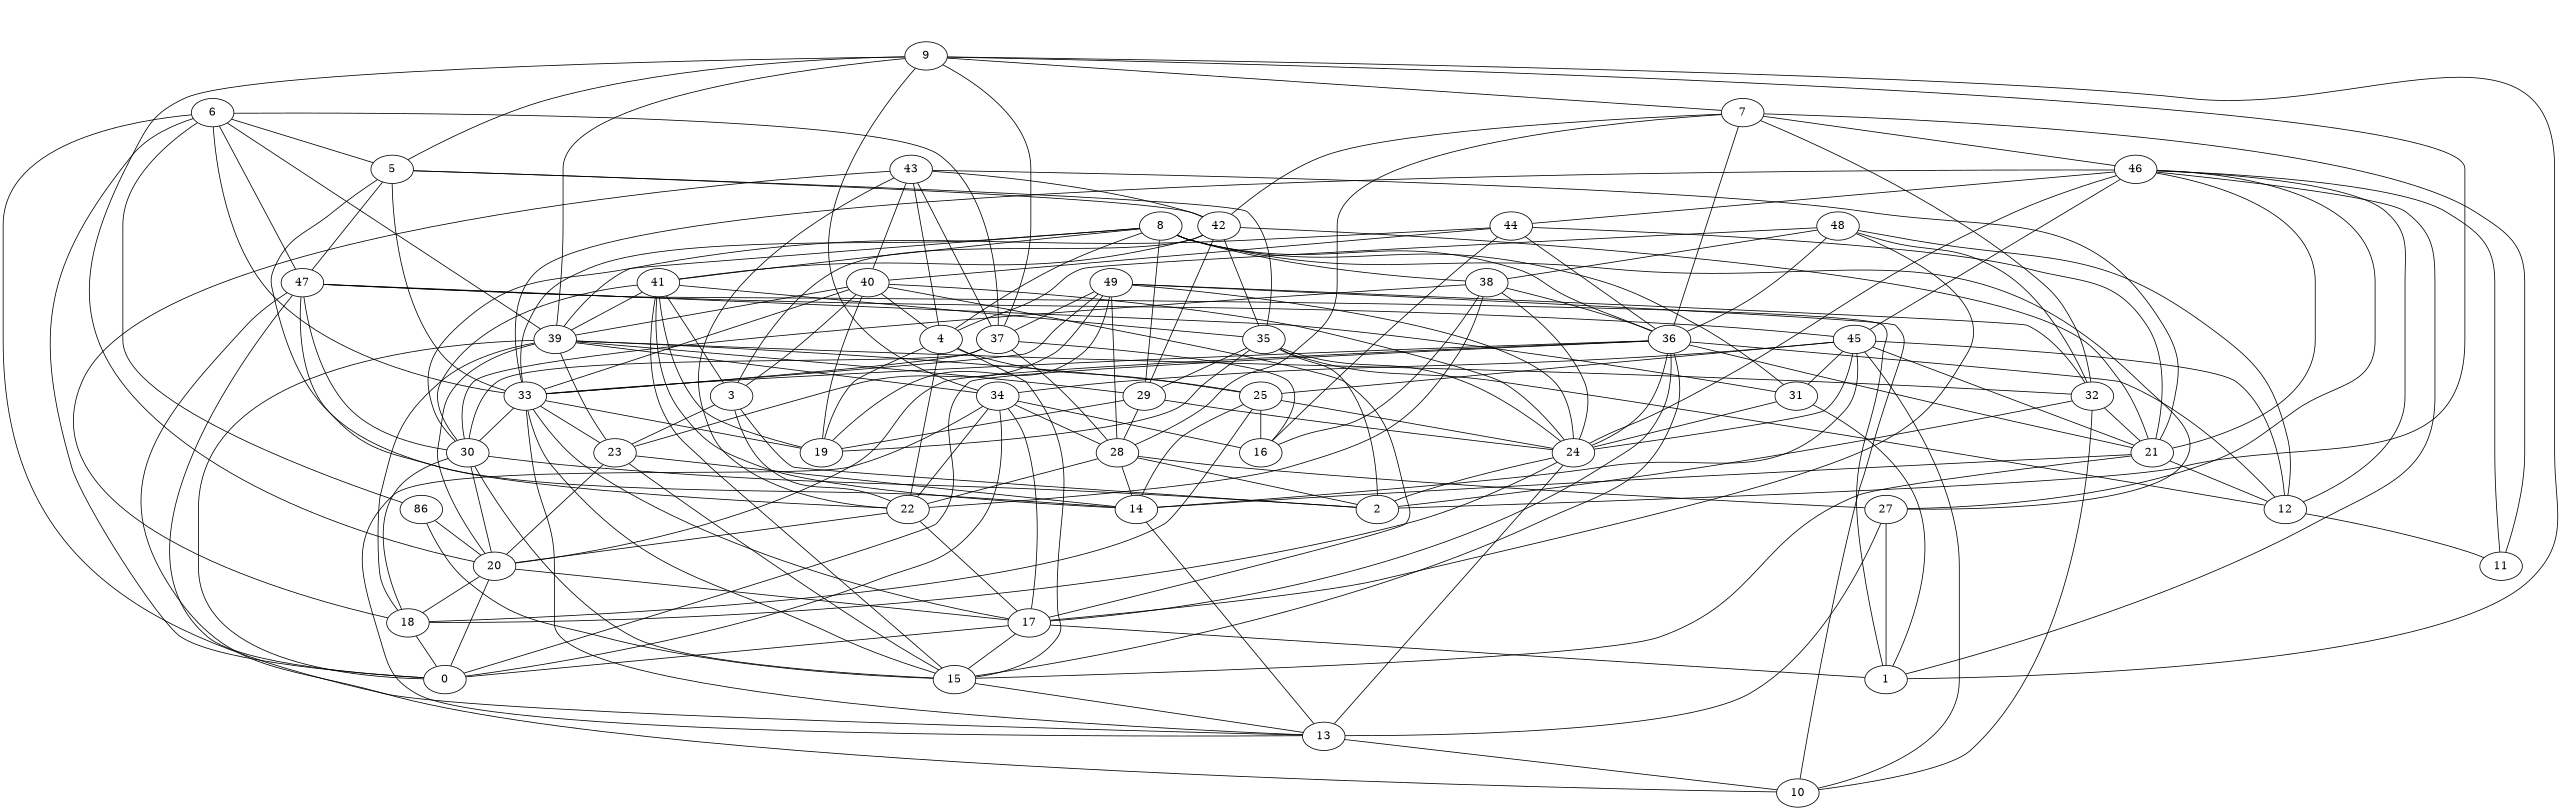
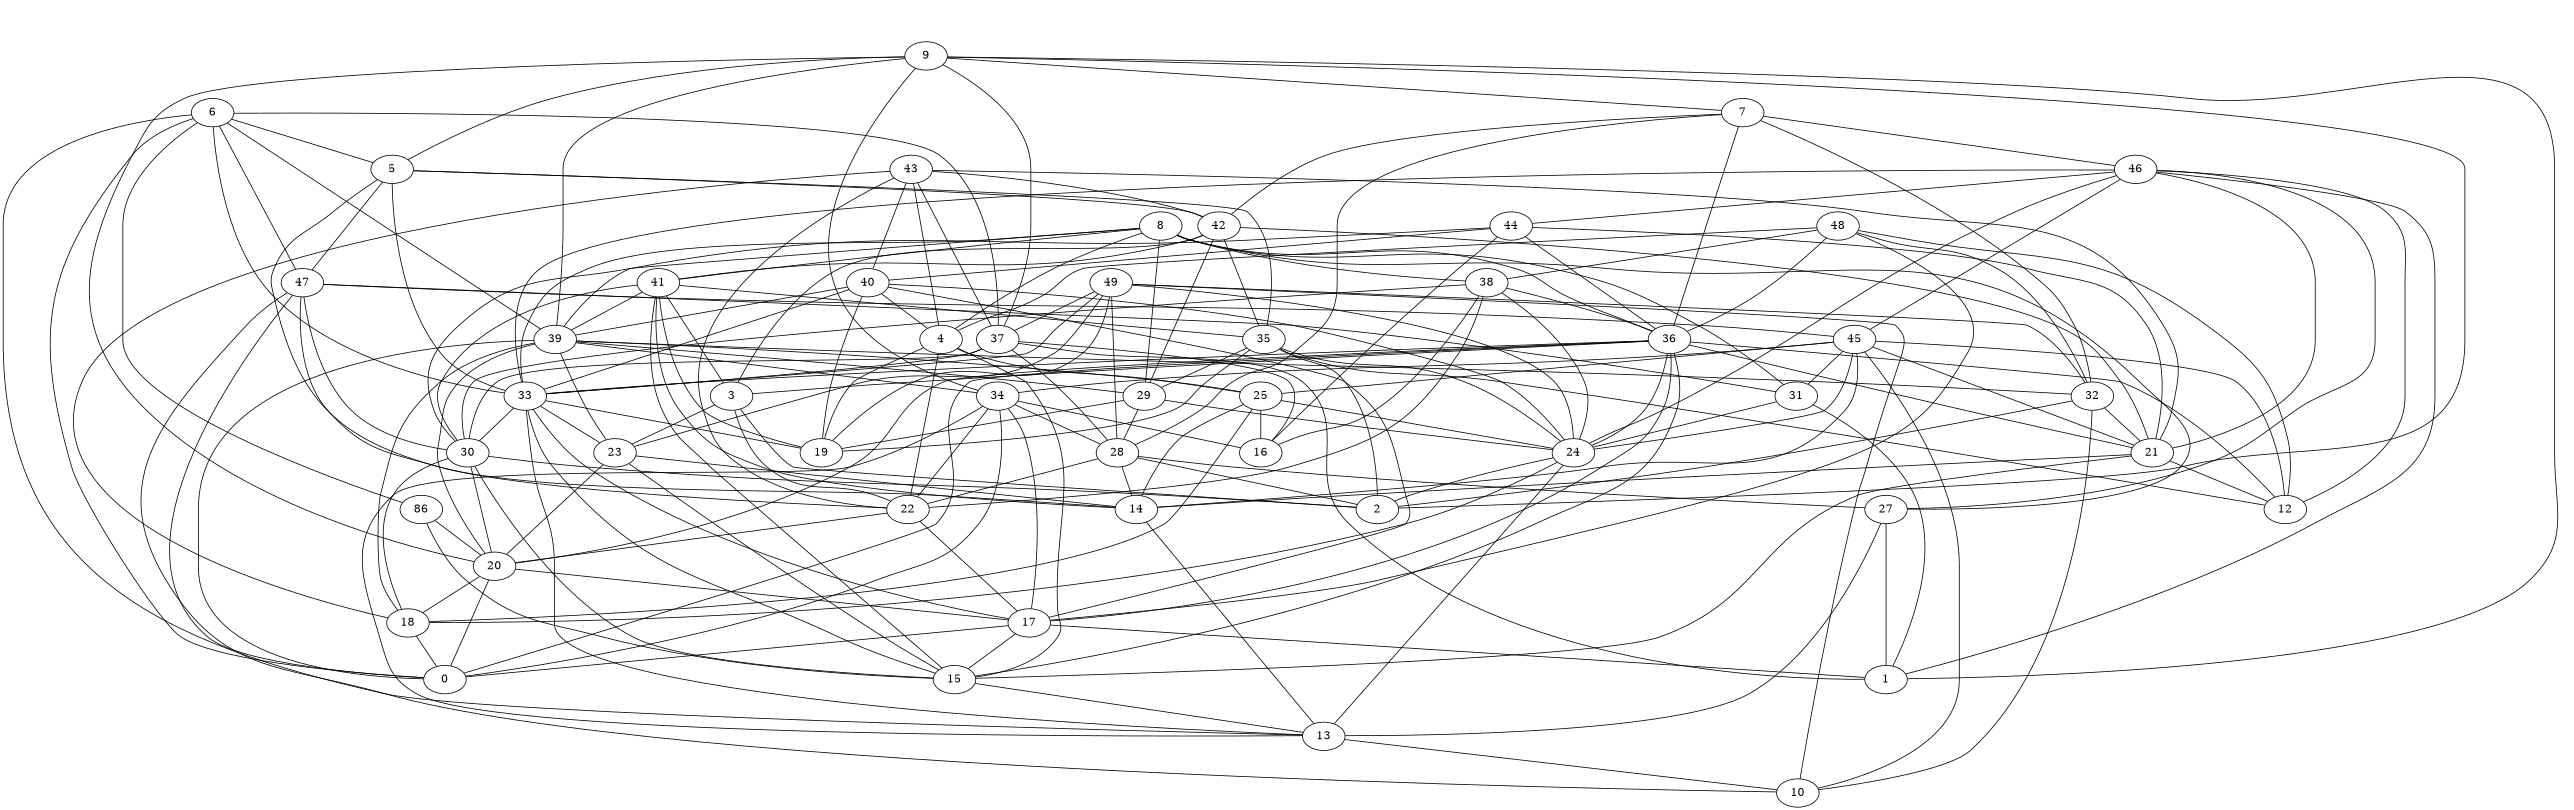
edge "47" -- "1": now "37" -- "1"
edge "40" -- "3": now "36" -- "3"
node "11": removed
